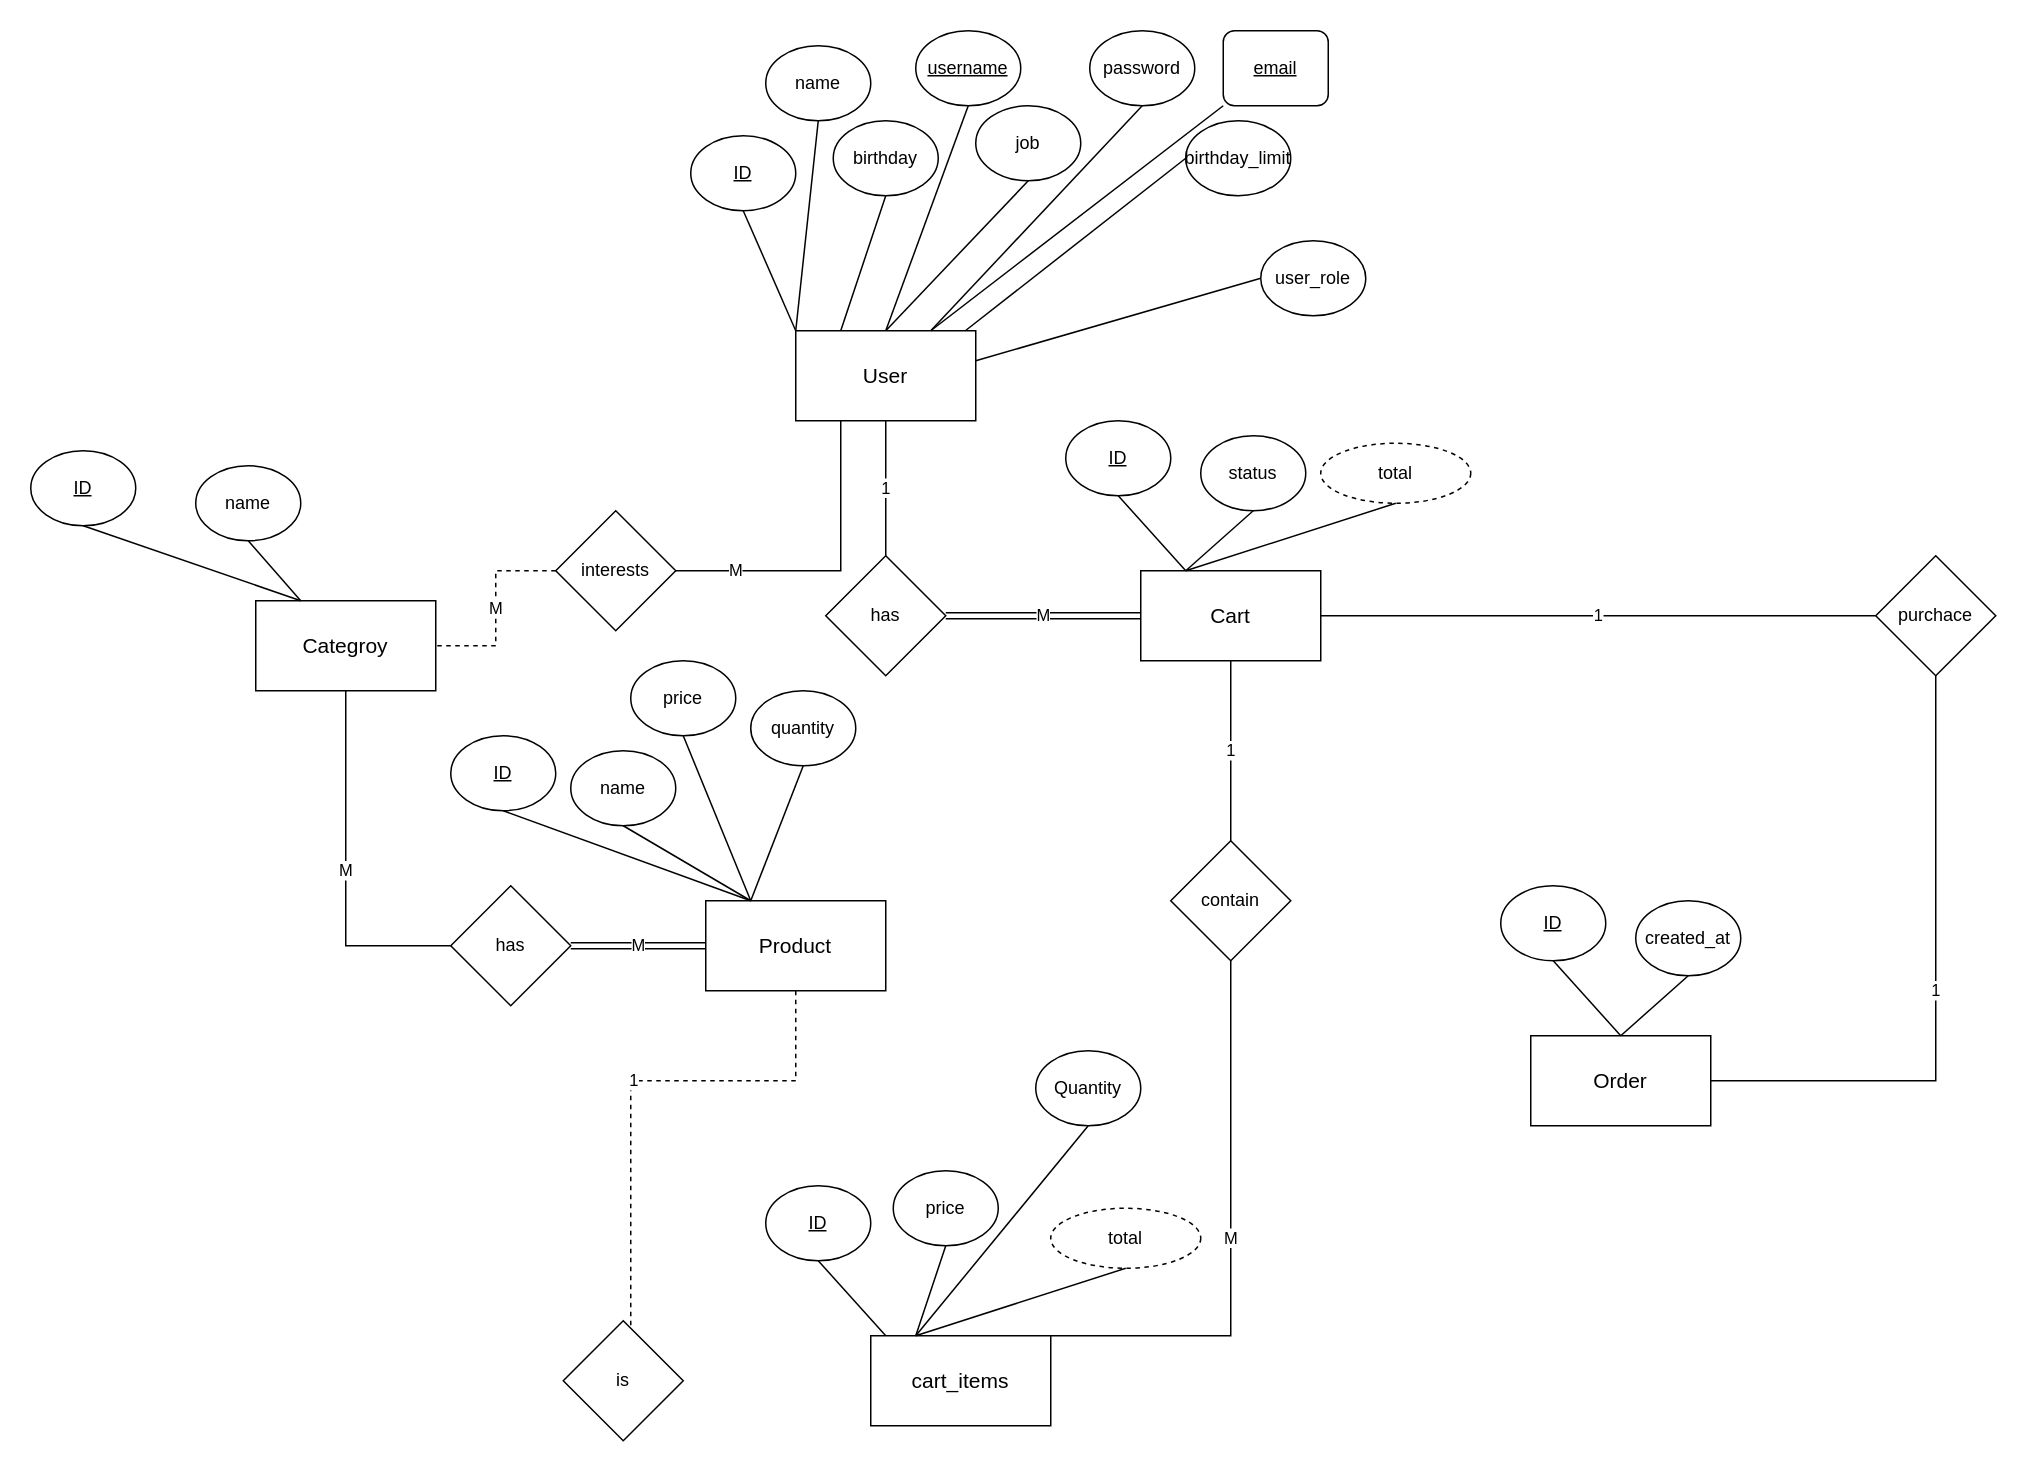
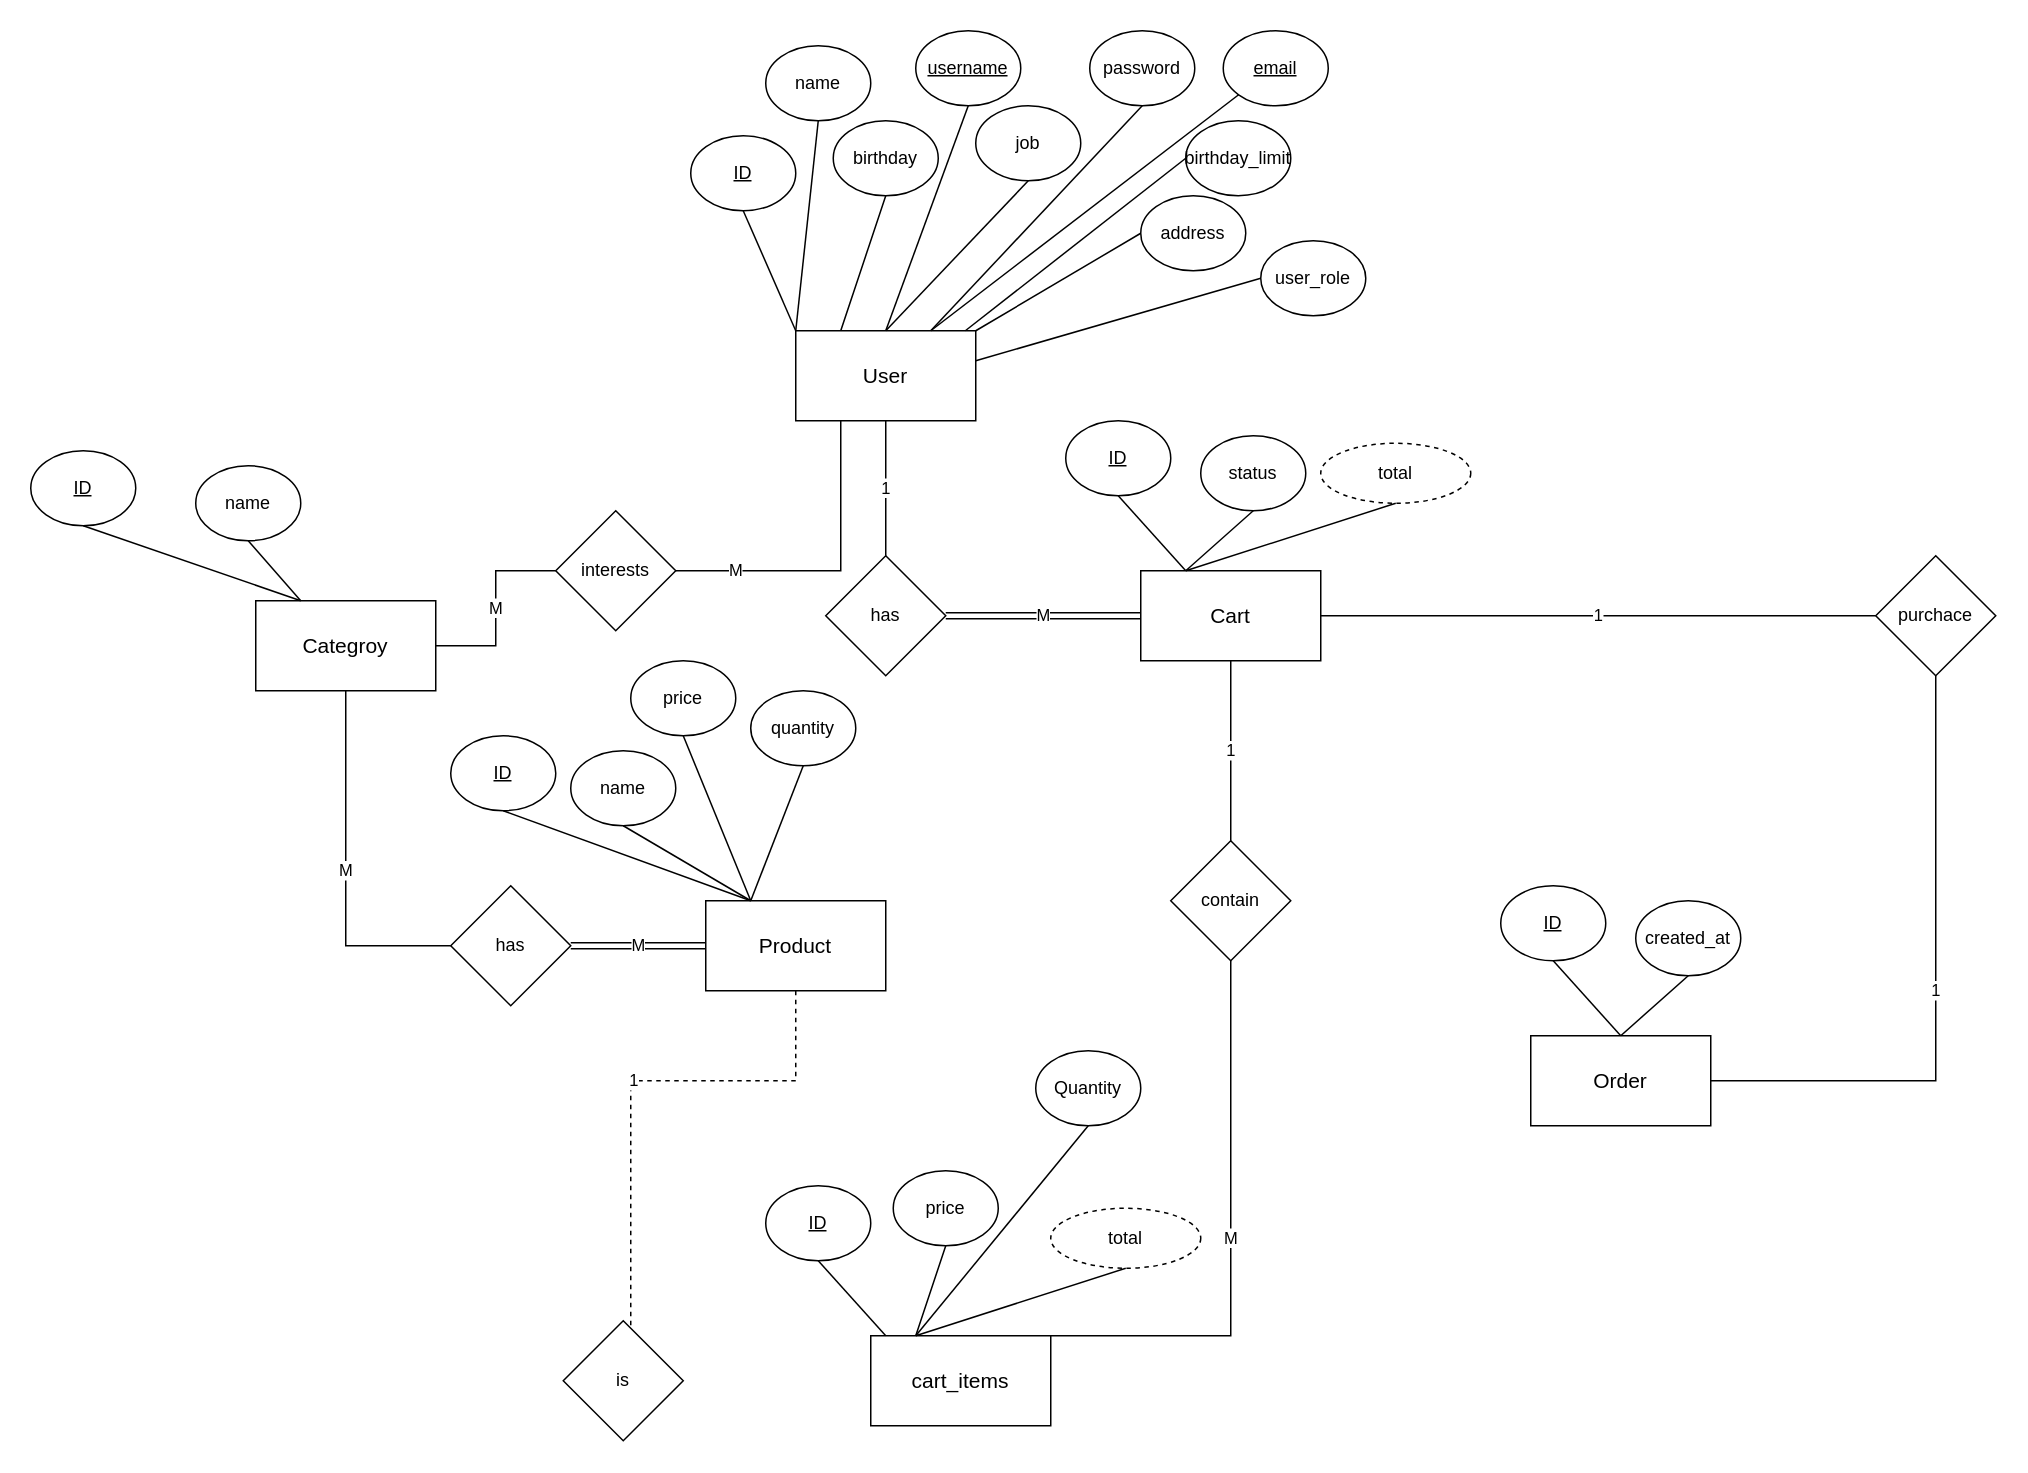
node "email": shape rounded rectangle -> ellipse
node "address": added
edge "address" -- "User": added
edge "interests" -- "Categroy": style dashed -> solid
